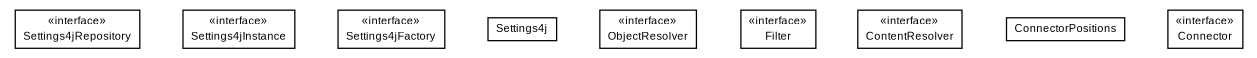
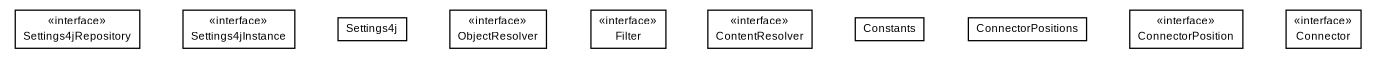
node "Settings4jFactory": removed
node "Constants": added
node "ConnectorPosition": added
